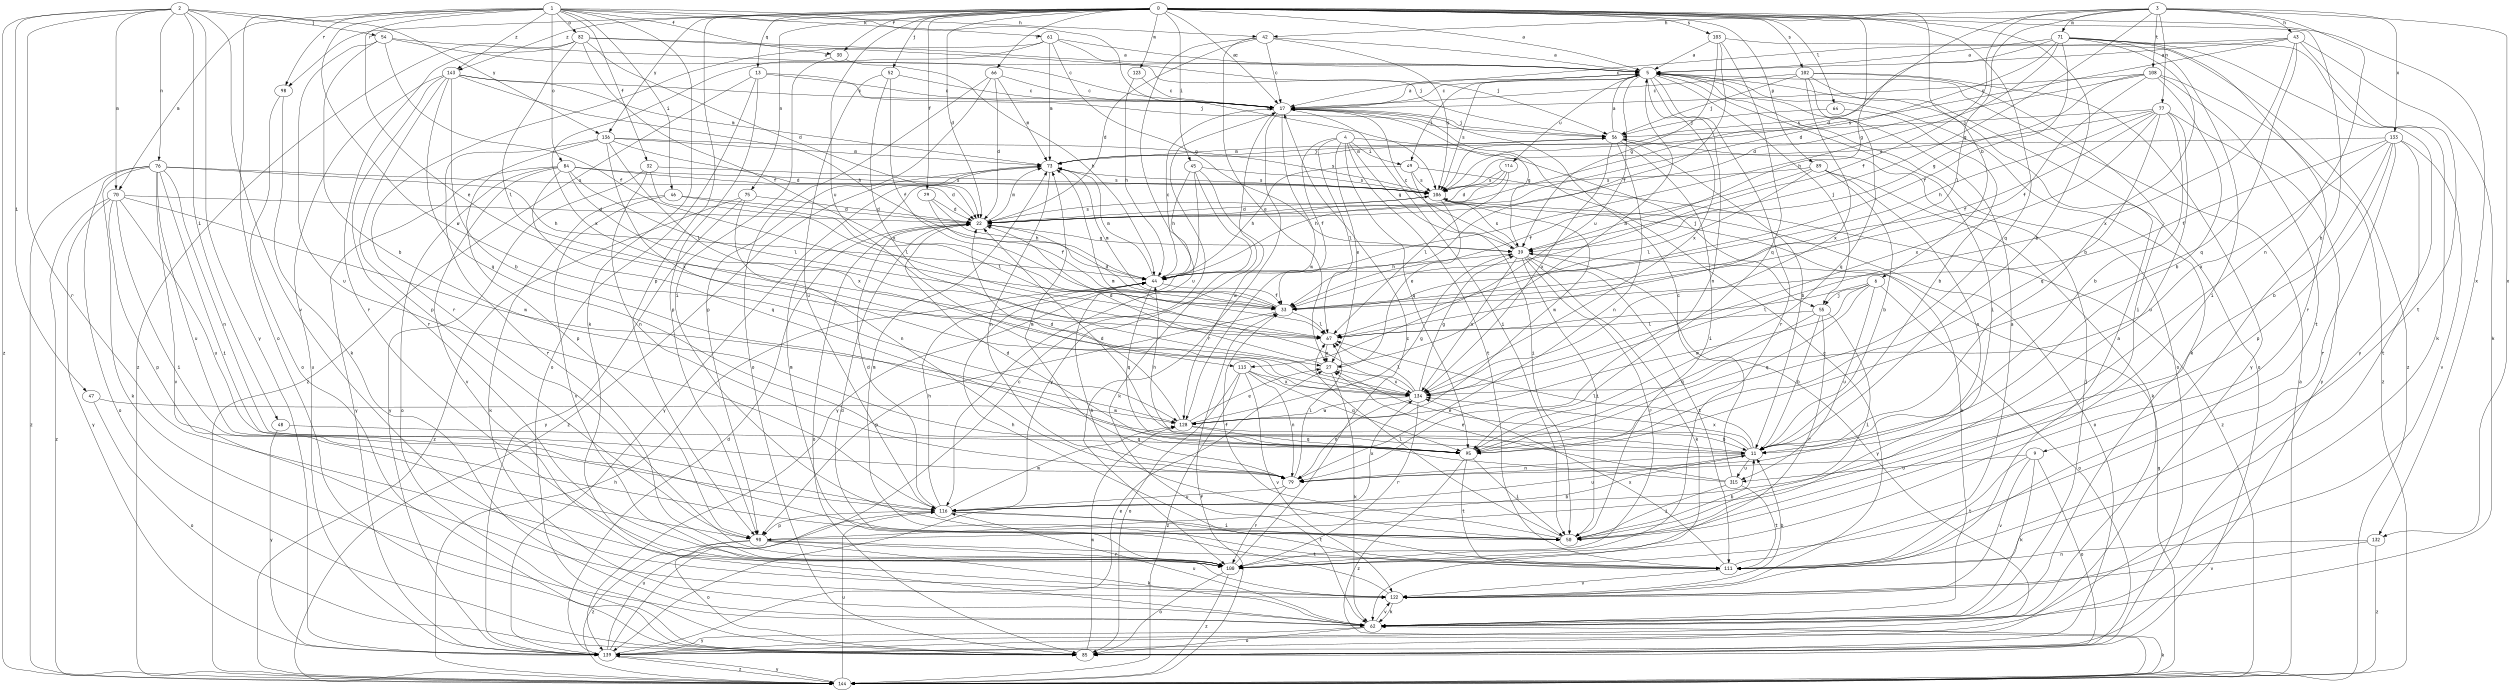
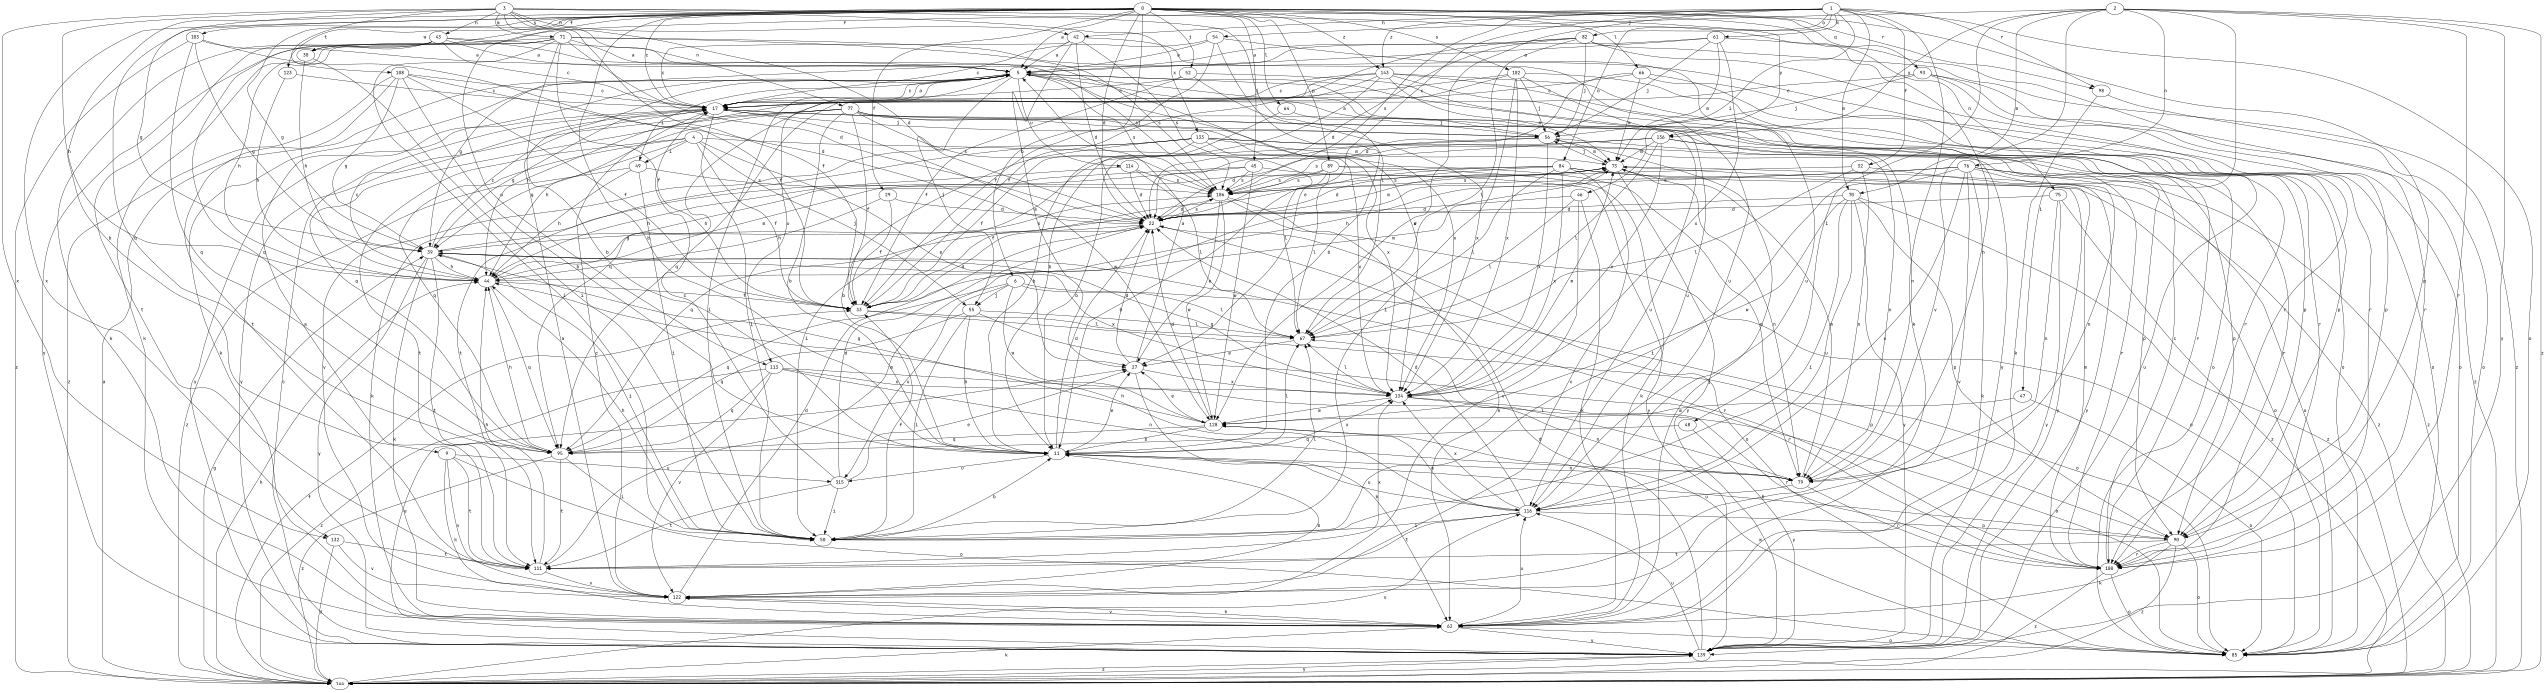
node "13": label "13" -> "93"
edge "3" -> "44": added, label "h"
edge "132" -> "111": label "n" -> "t"
